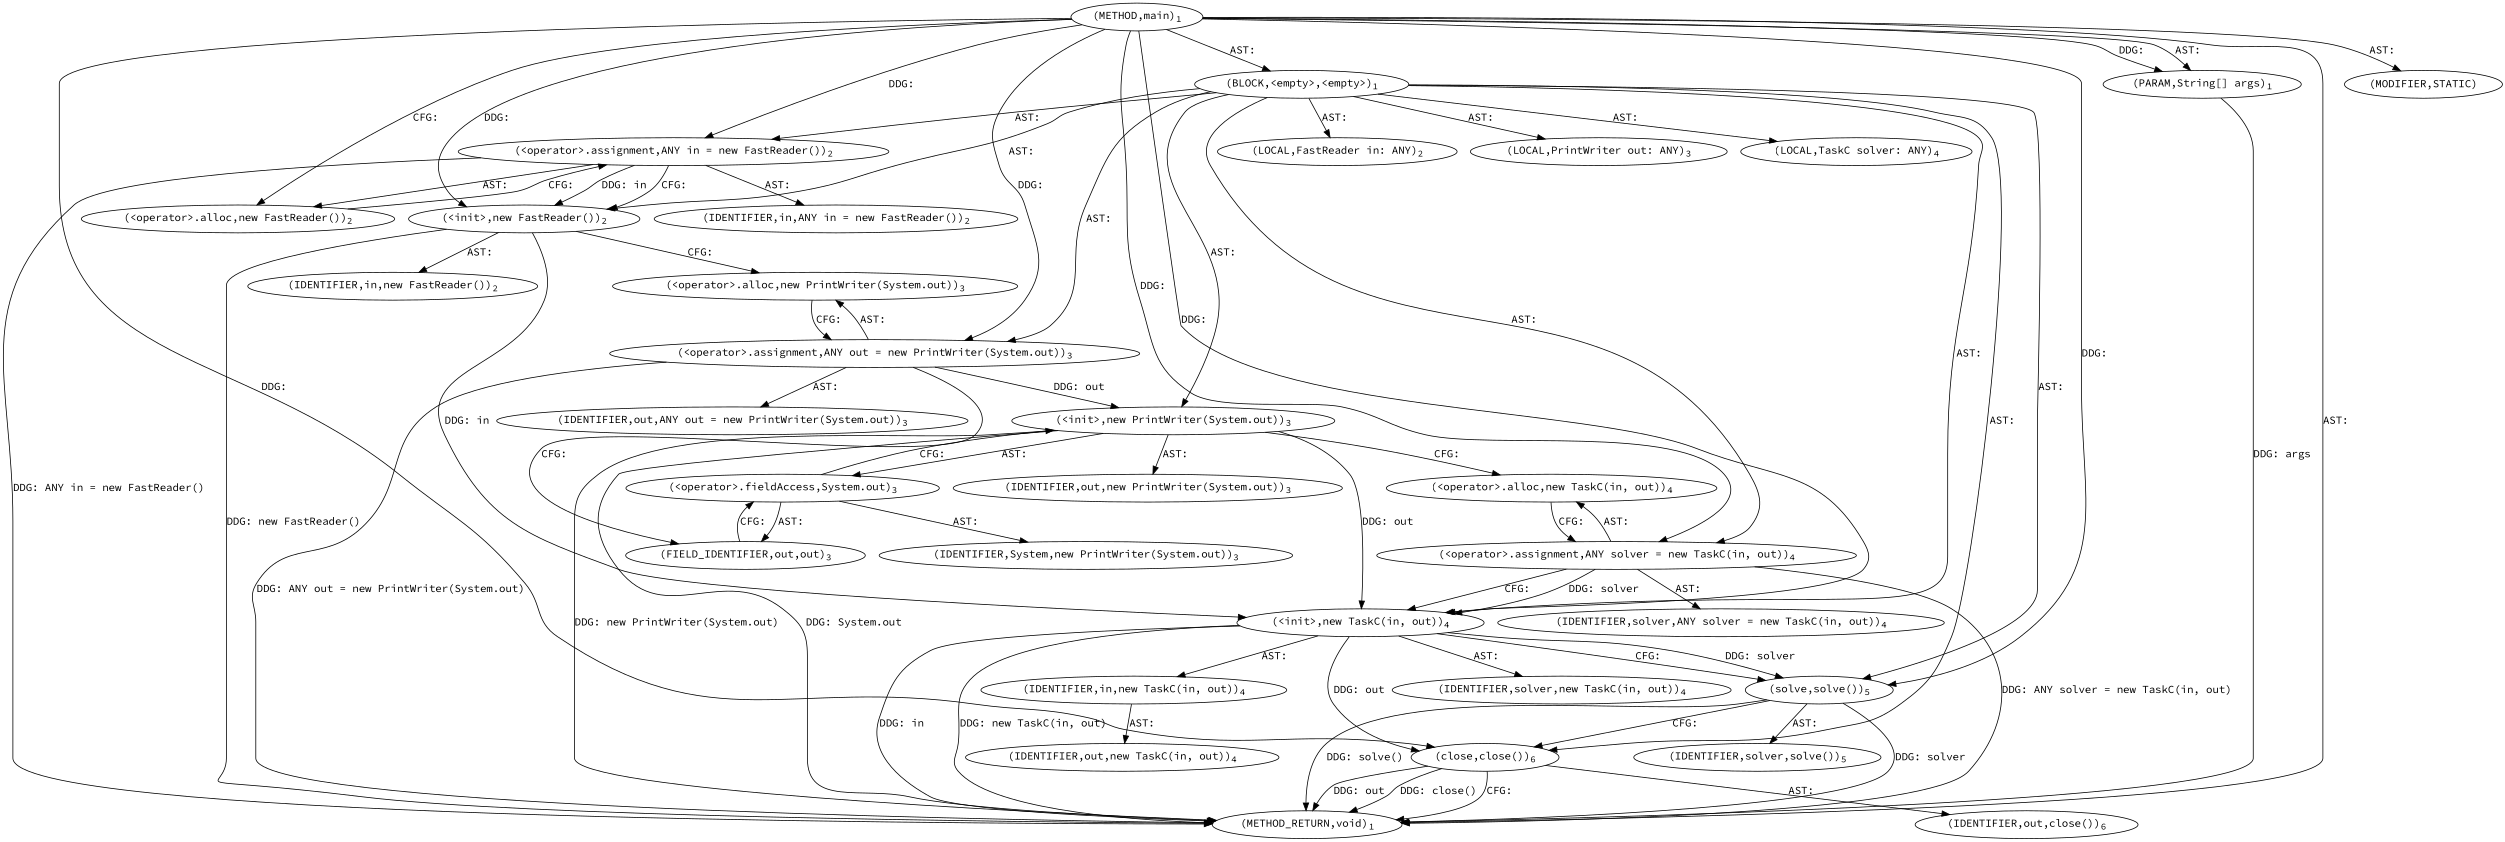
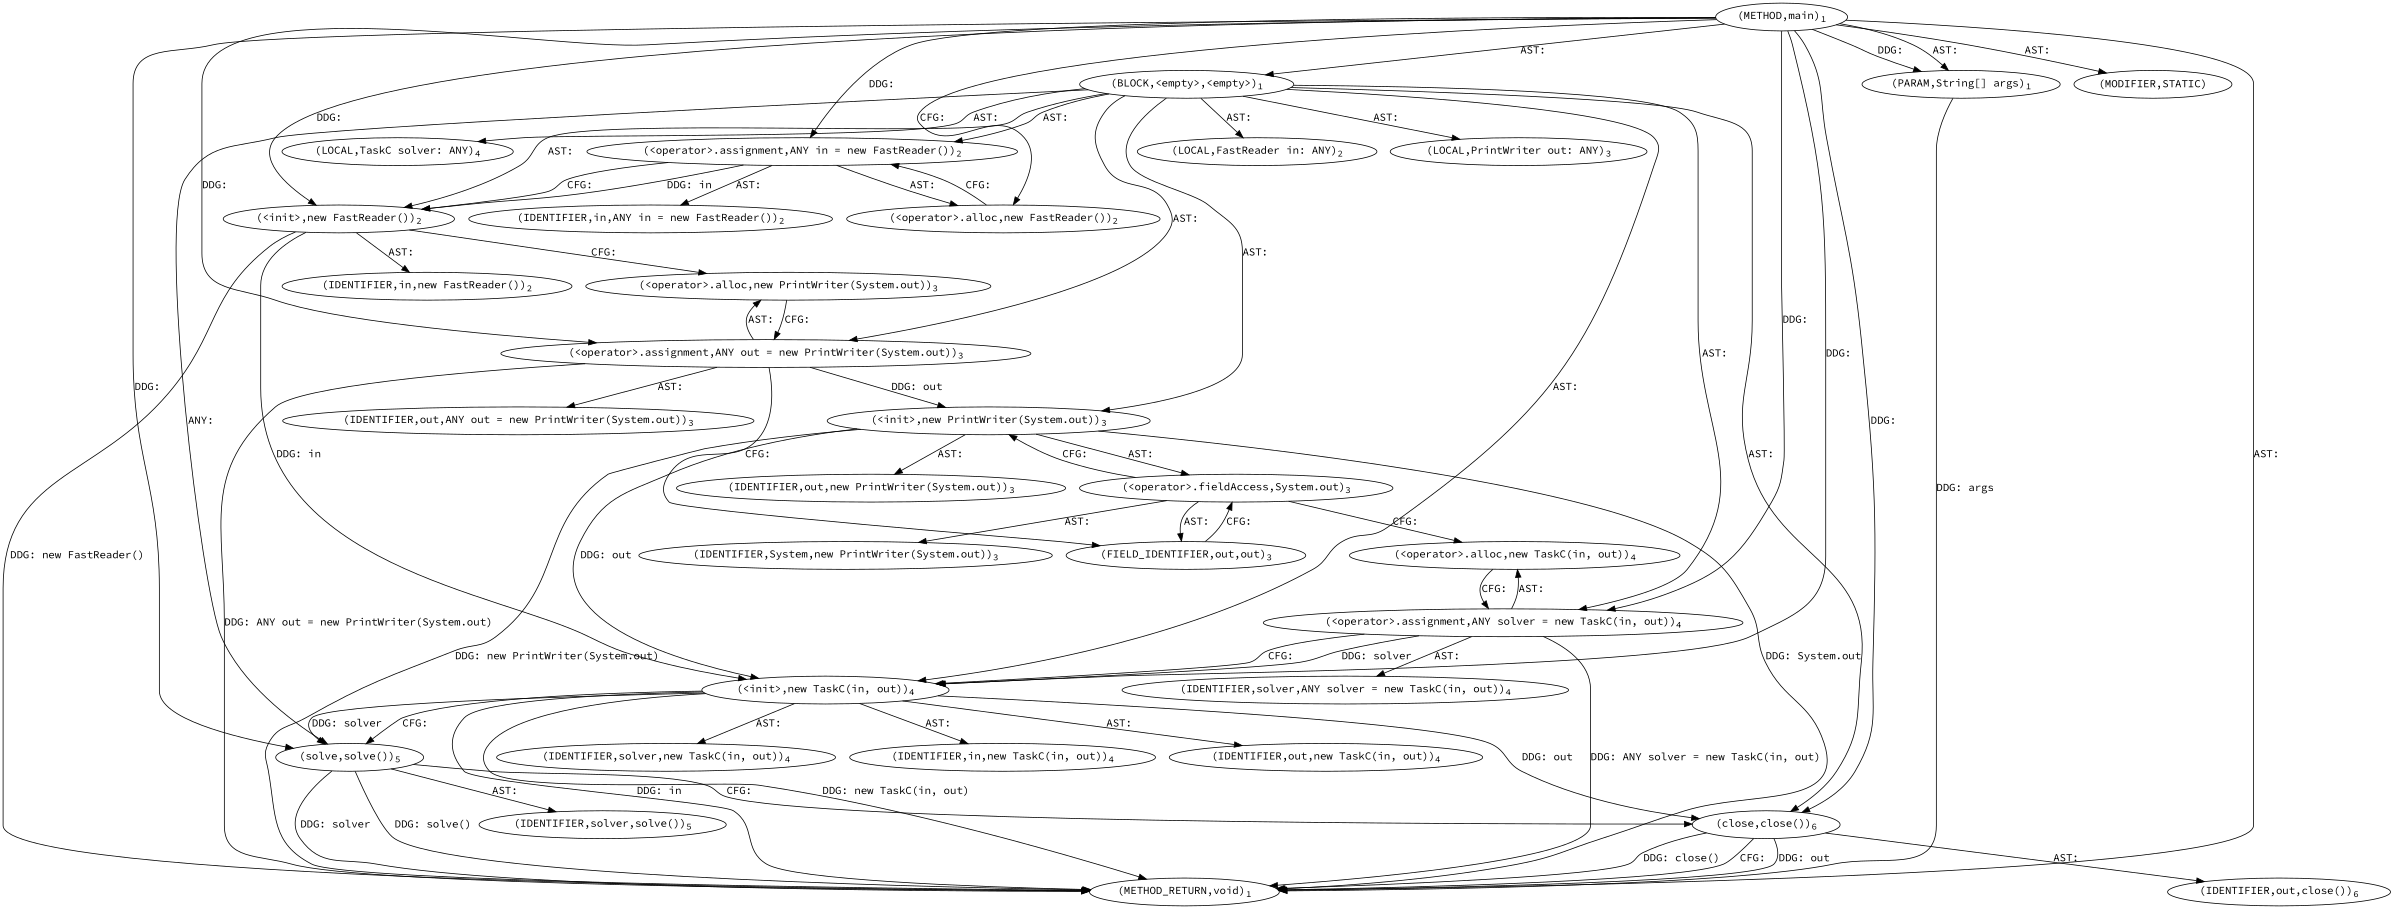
edge "(BLOCK,<empty>,<empty>)" -> "(solve,solve())": label "AST: " -> "ANY: "
edge "(<init>,new PrintWriter(System.out))" -> "(<operator>.alloc,new TaskC(in, out))": now "(<operator>.fieldAccess,System.out)" -> "(<operator>.alloc,new TaskC(in, out))"
edge "(IDENTIFIER,in,new TaskC(in, out))" -> "(IDENTIFIER,out,new TaskC(in, out))": now "(<init>,new TaskC(in, out))" -> "(IDENTIFIER,out,new TaskC(in, out))"
edge "(<operator>.assignment,ANY in = new FastReader())" -> "(METHOD_RETURN,void)": removed, label "DDG: ANY in = new FastReader()"
